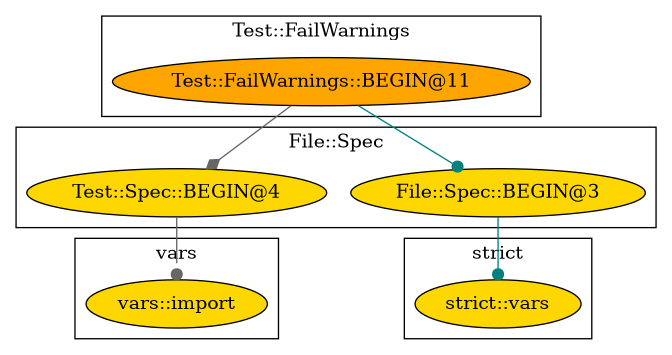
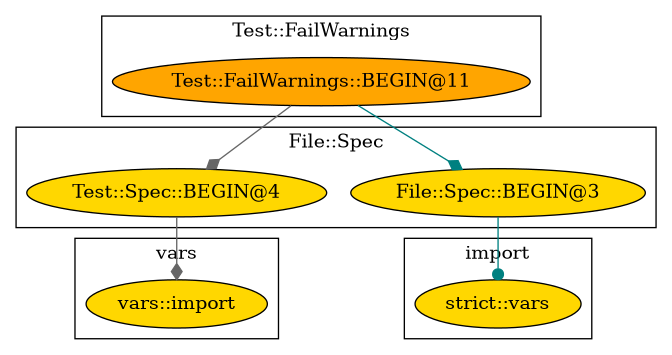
edge "Test::FailWarnings::BEGIN@11" -> "File::Spec::BEGIN@3": arrowhead dot -> diamond
edge "Test::Spec::BEGIN@4" -> "vars::import": arrowhead dot -> diamond
cluster "strict": label "strict" -> "import"
